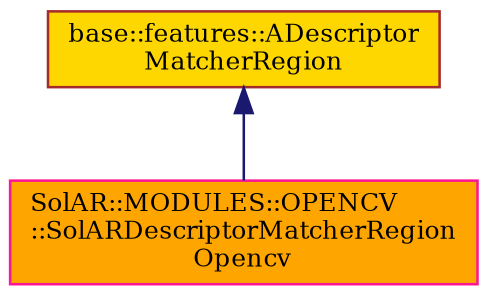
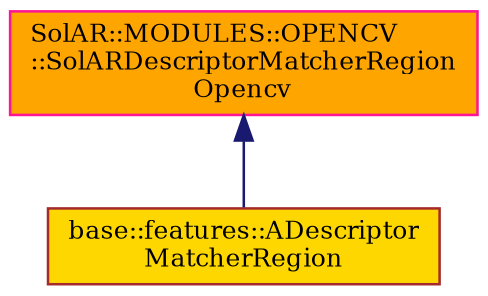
edge "SolAR::MODULES::OPENCV ::SolARDescriptorMatcherRegion Opencv" -> "base::features::ADescriptor MatcherRegion": reversed
